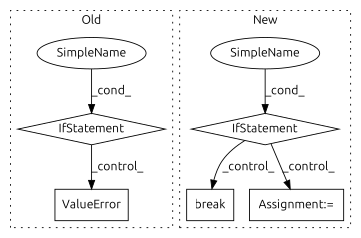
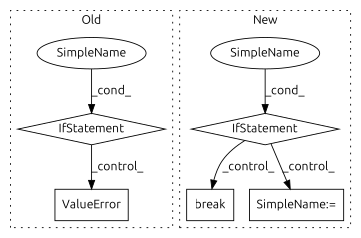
node "Assignment:=": label "Assignment:=" -> "SimpleName:="
